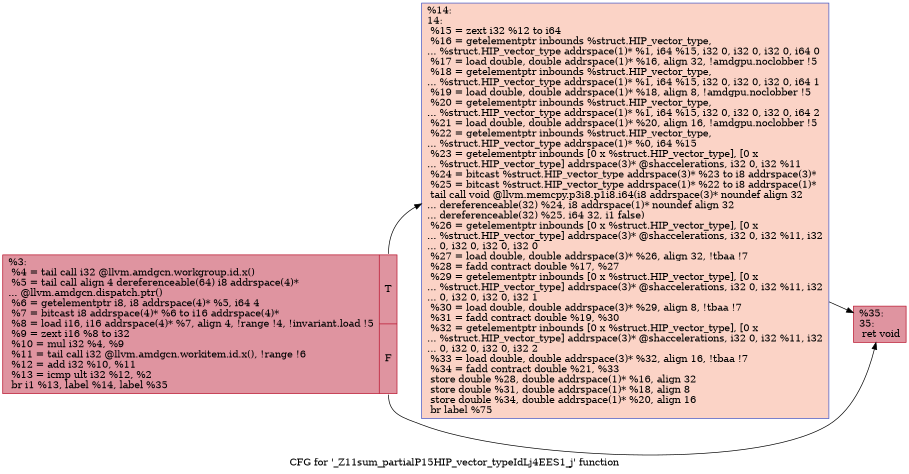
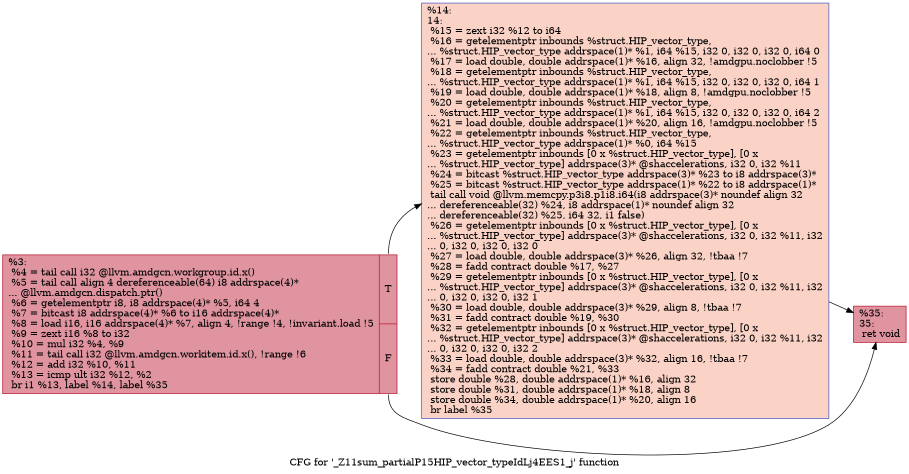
node "%14:": text "br label %75" -> "br label %35"
